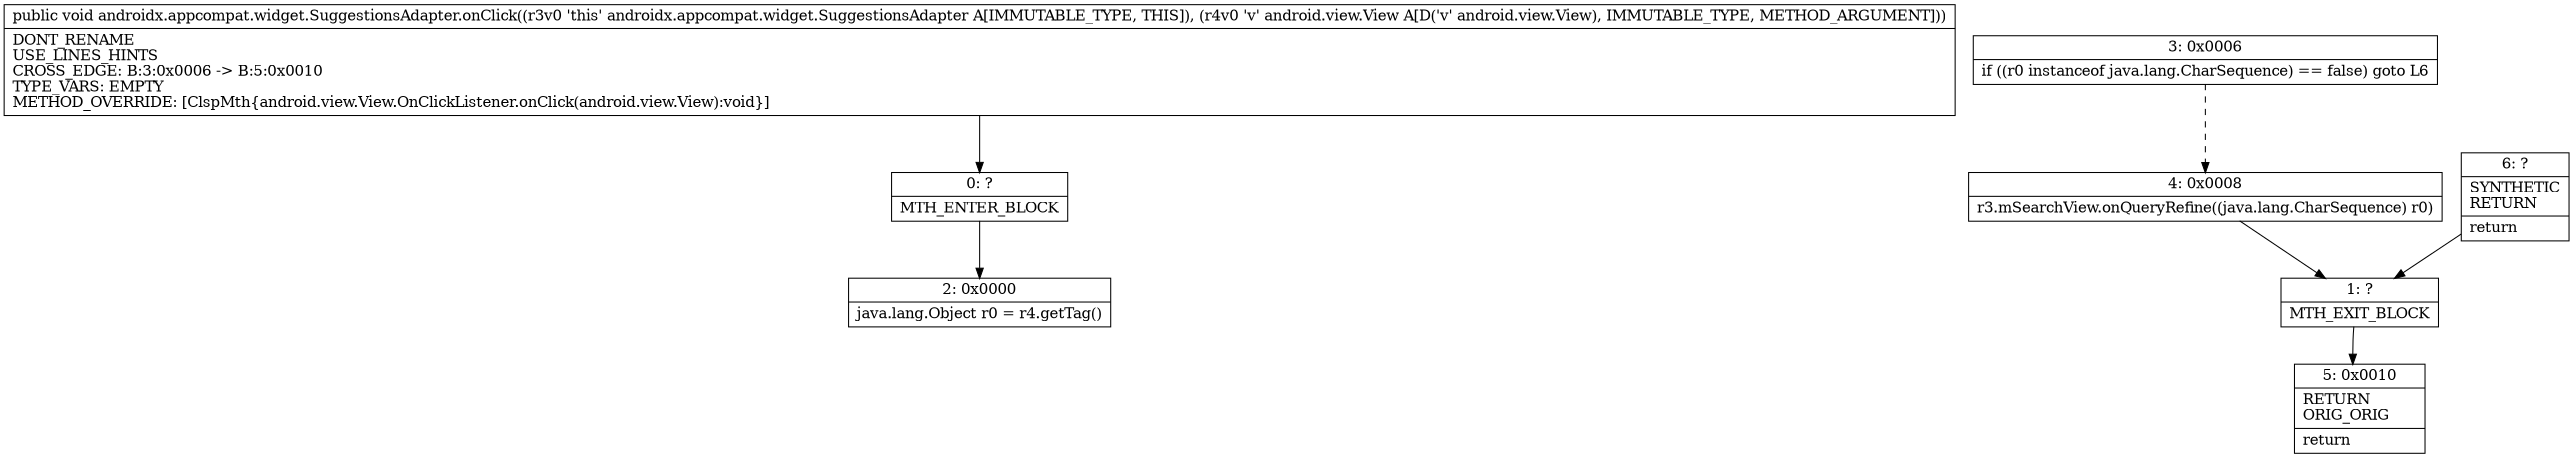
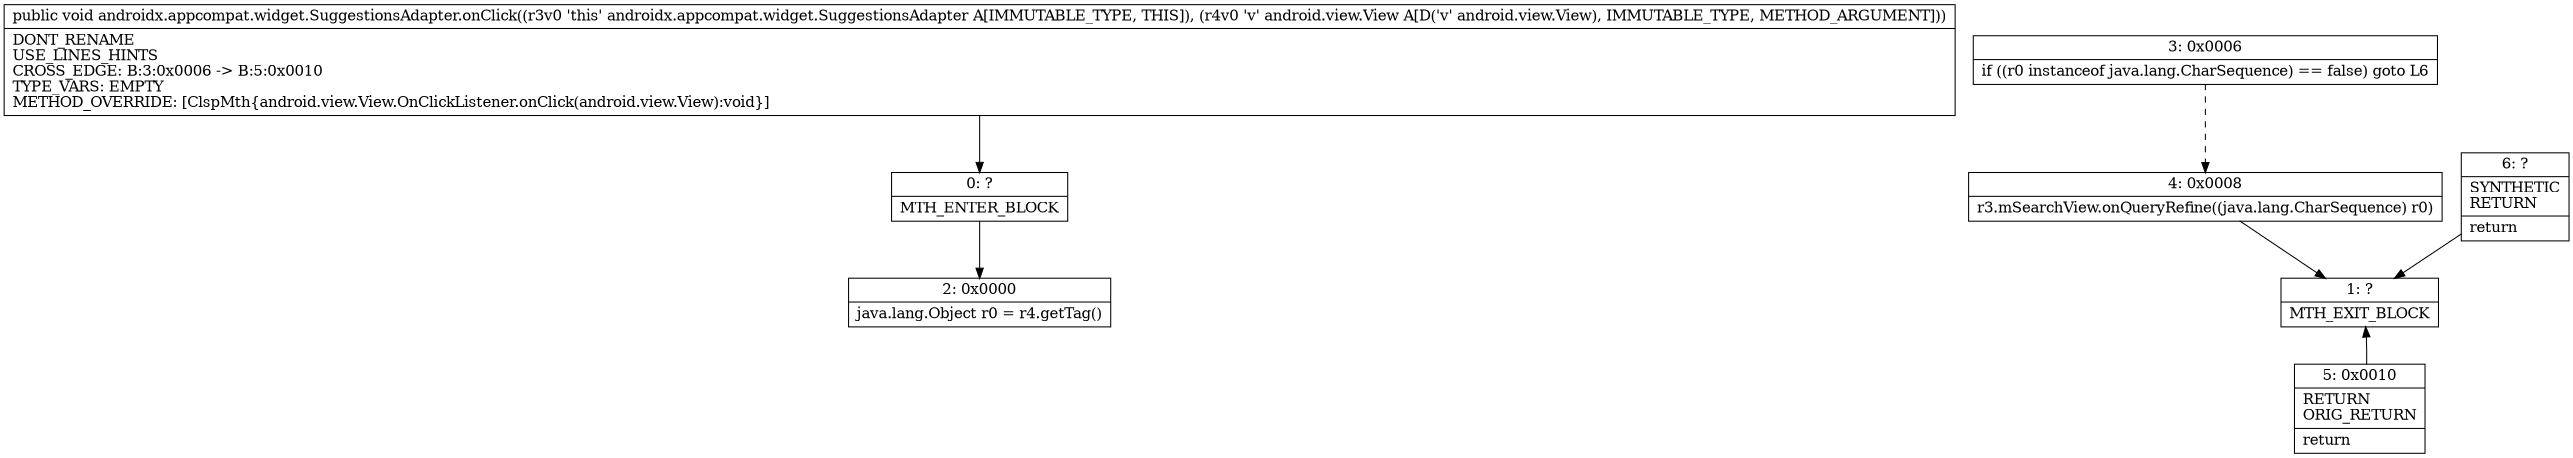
edge "1: ?" -> "5: 0x0010": reversed
node "5: 0x0010": text "ORIG_ORIG" -> "ORIG_RETURN"
